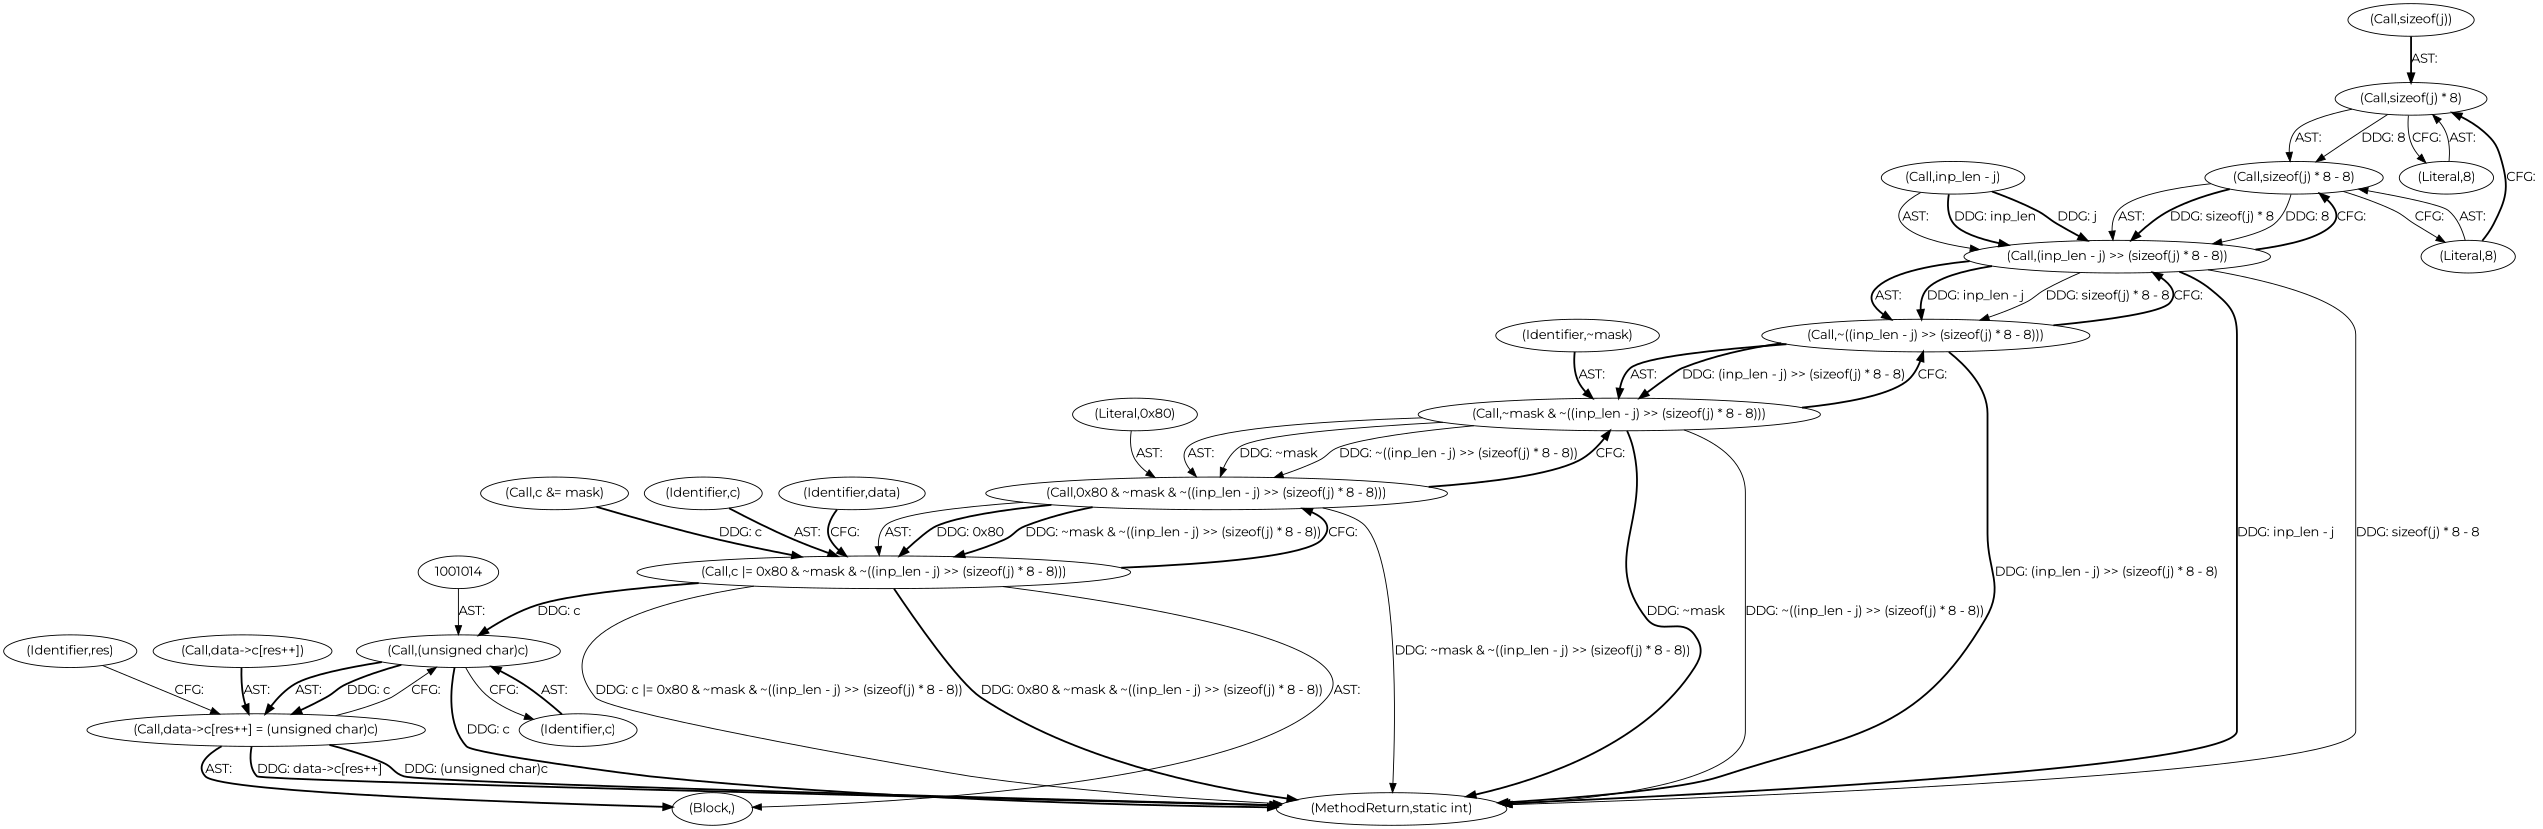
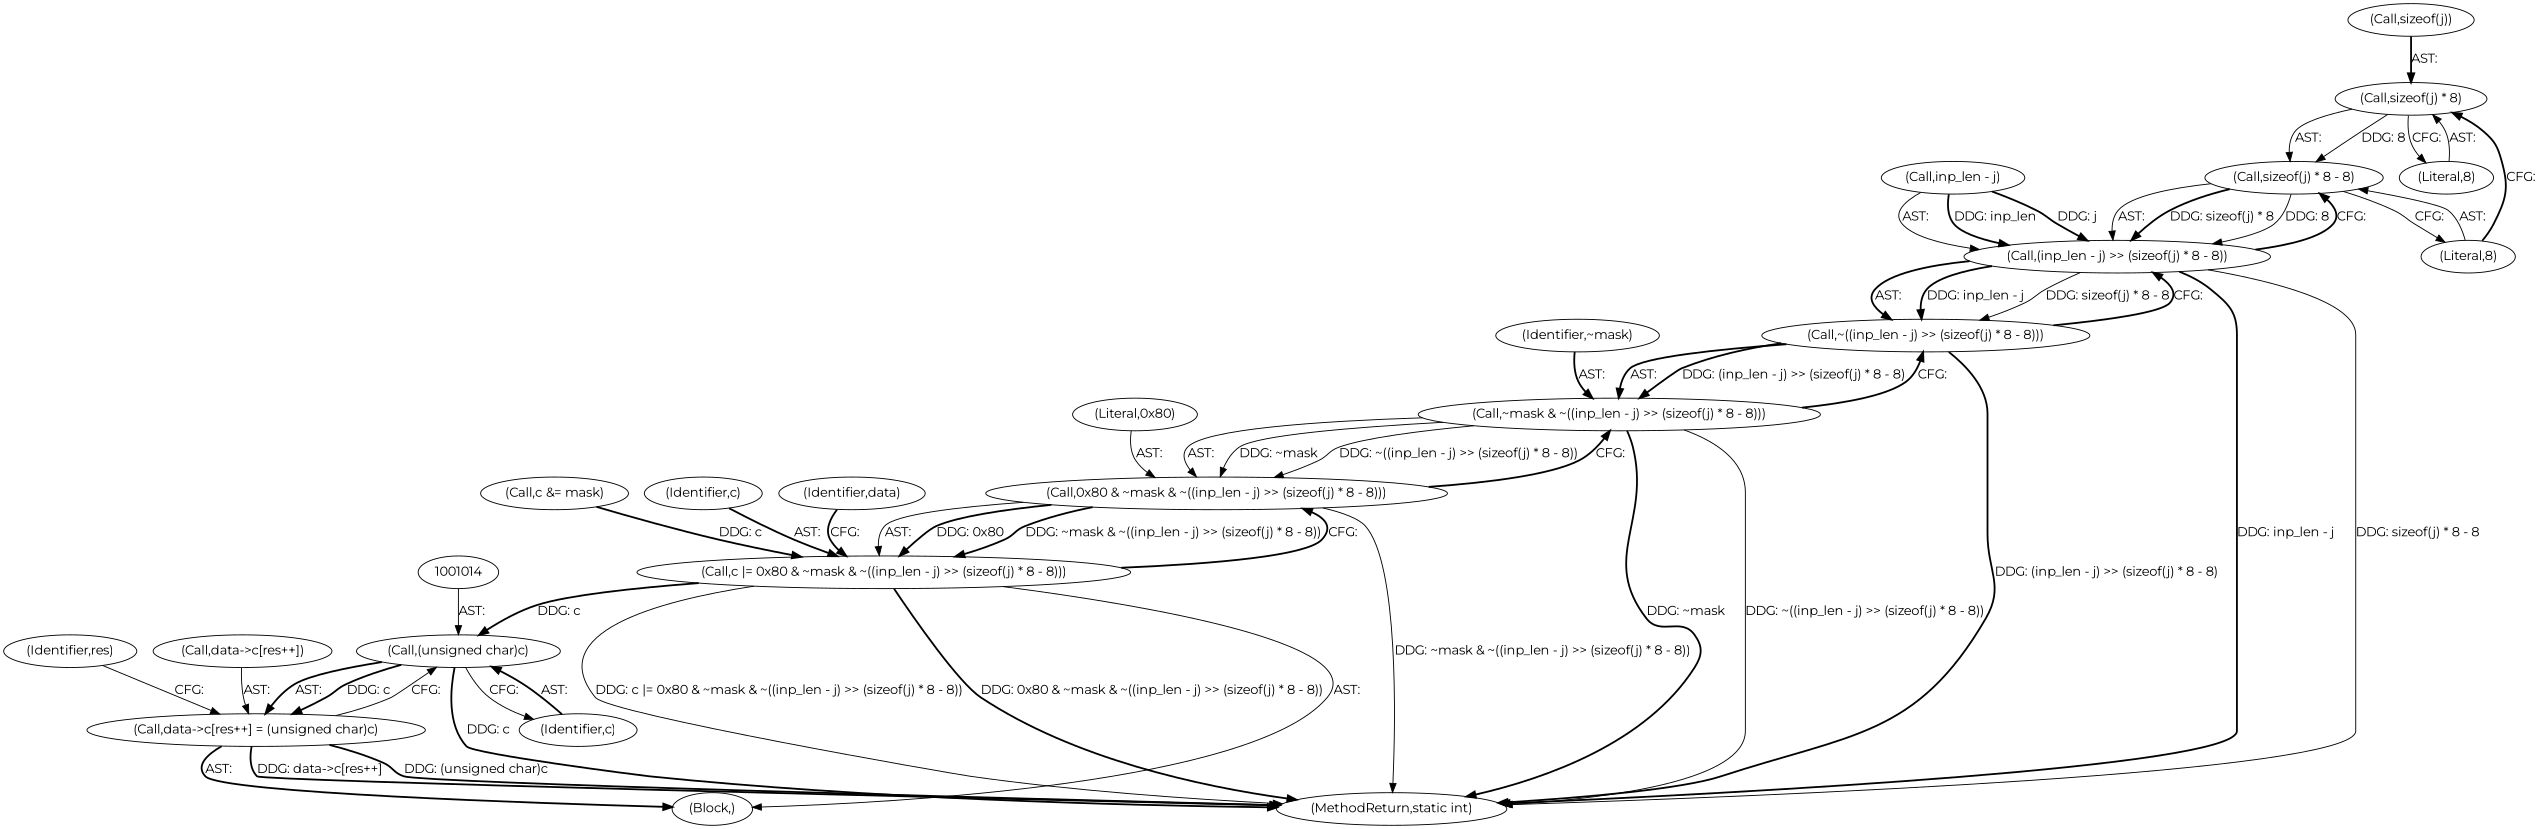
edge "(Call,data->c[res++])" -> "(Call,data->c[res++] = (unsigned char)c)": style bold -> solid
